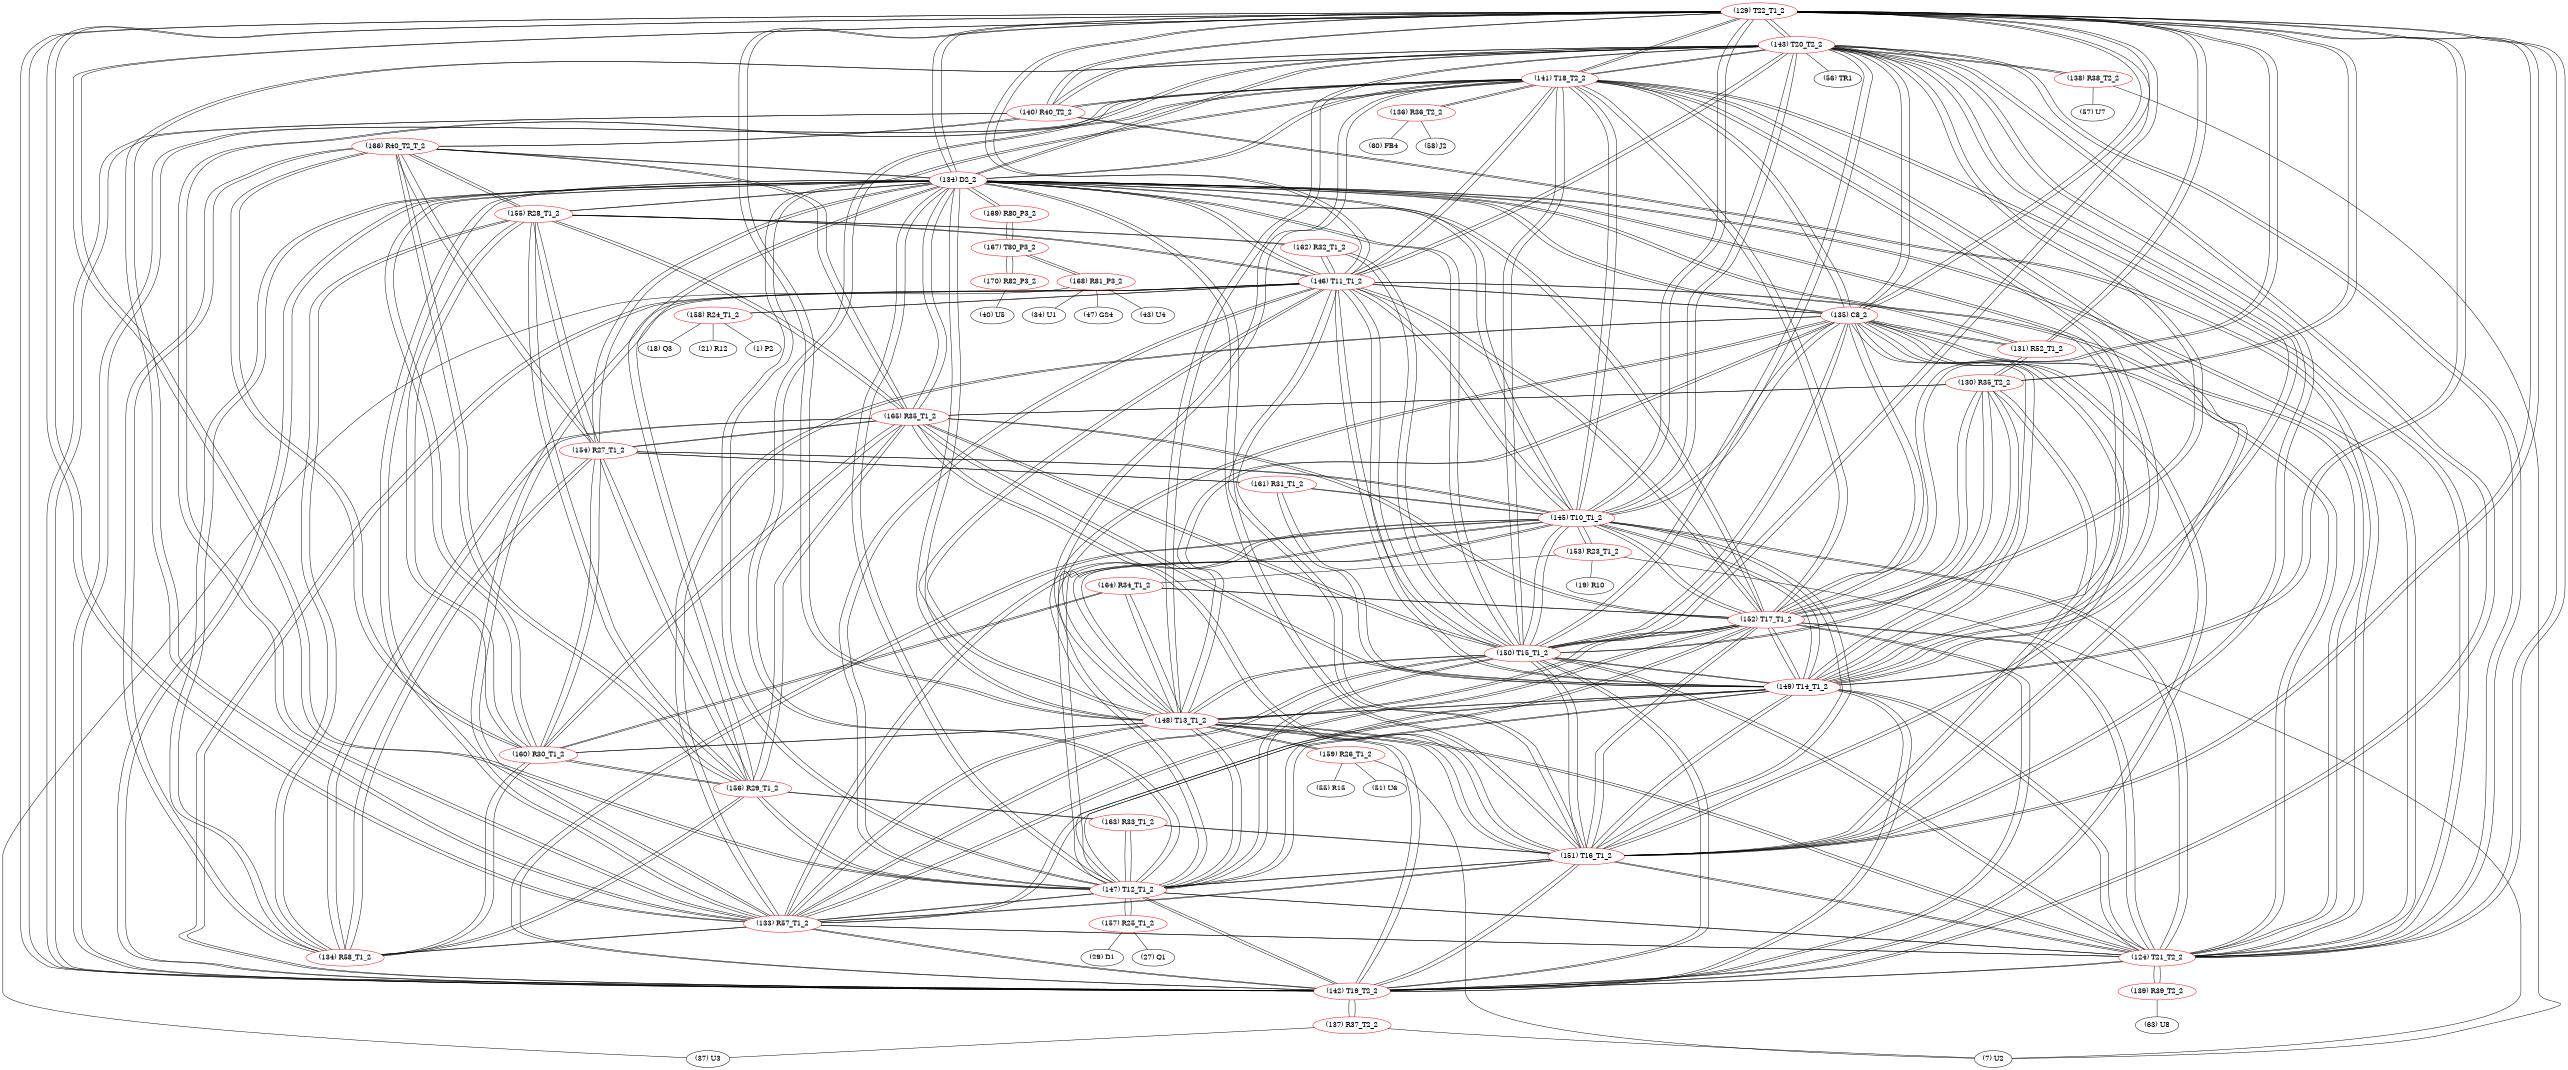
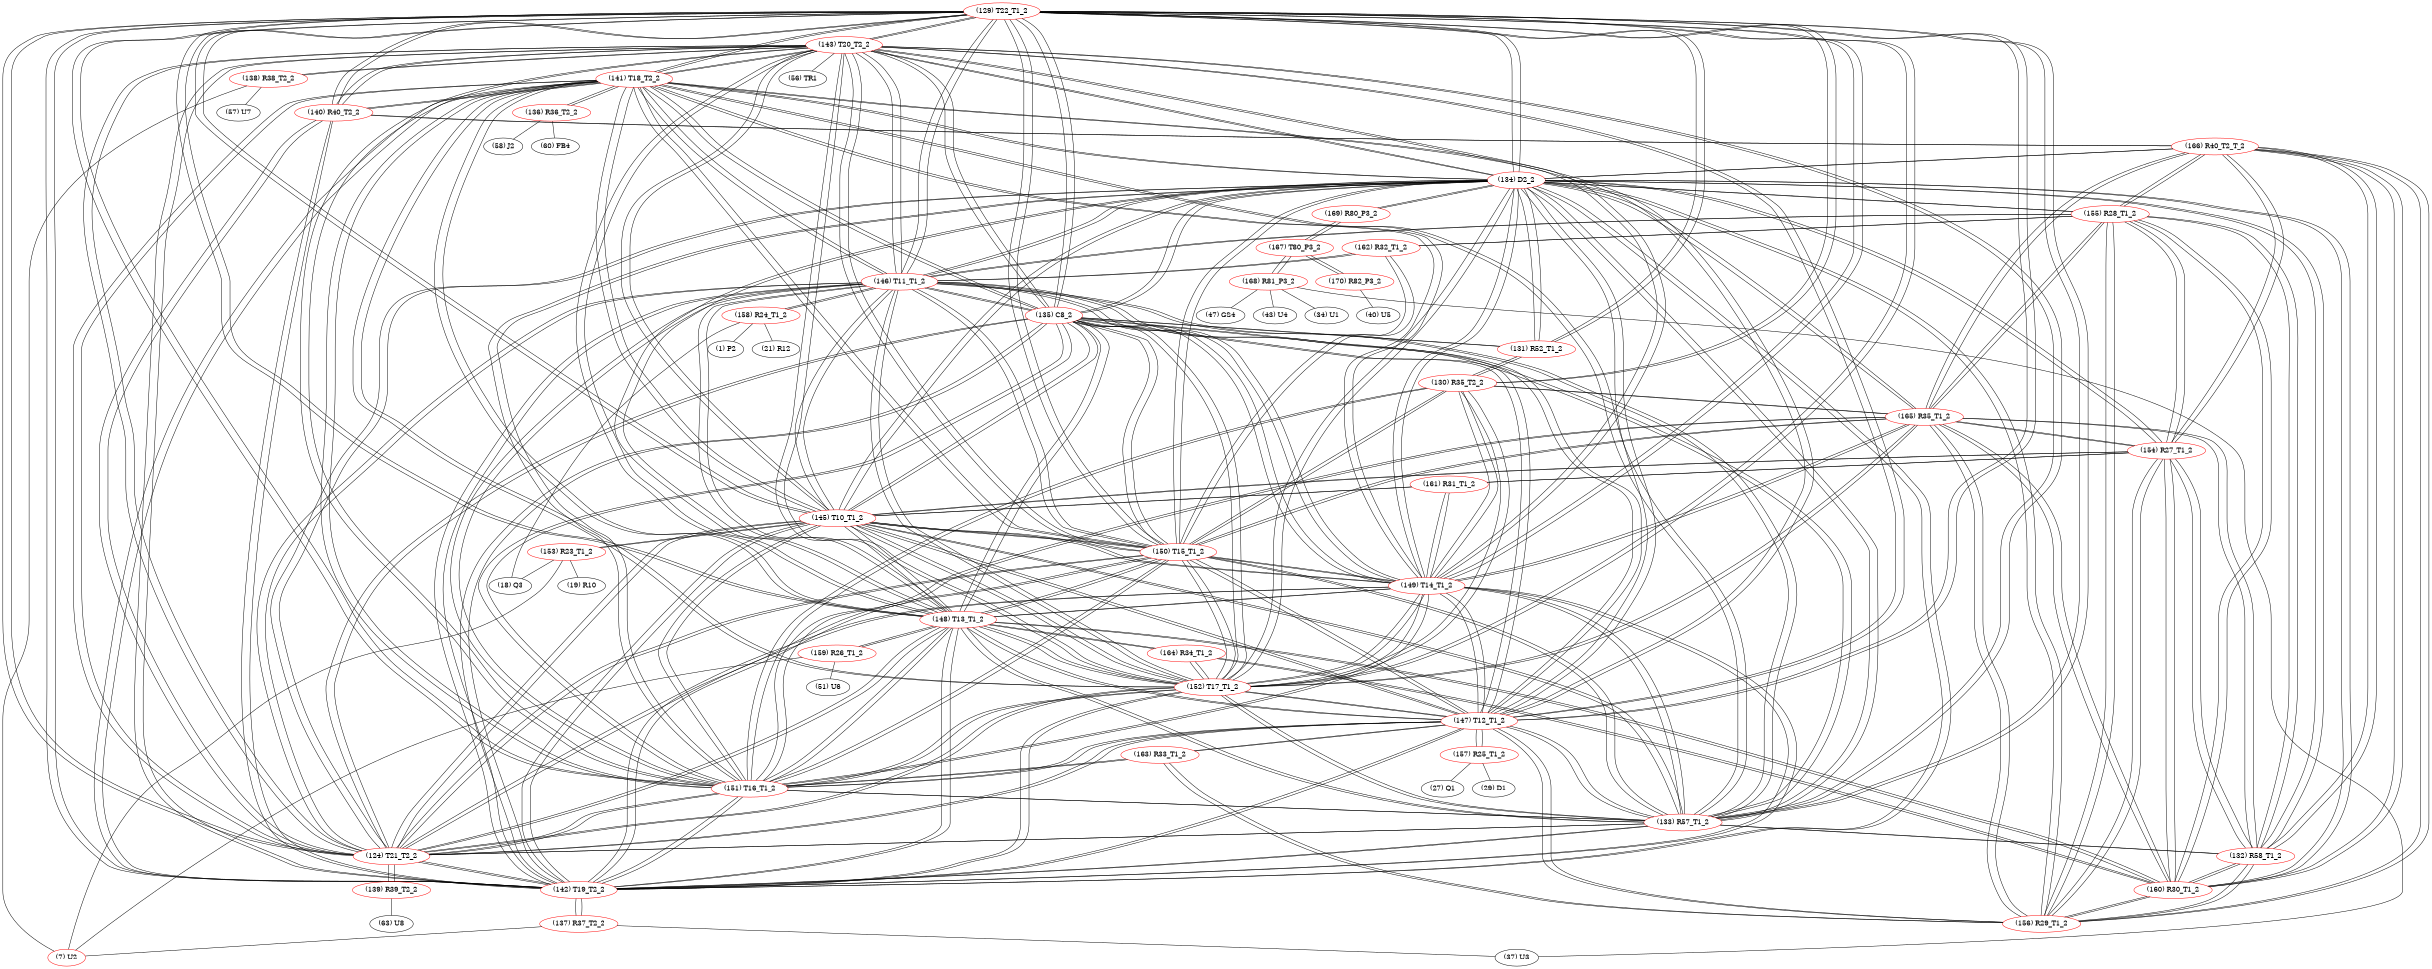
edge "(153) R23_T1_2" -- "(164) R34_T1_2": now "(153) R23_T1_2" -- "(18) Q3"
node "(55) R15": removed
node "(134) R58_T1_2": label "(134) R58_T1_2" -> "(132) R58_T1_2"
node "(7) U2": color black -> red
